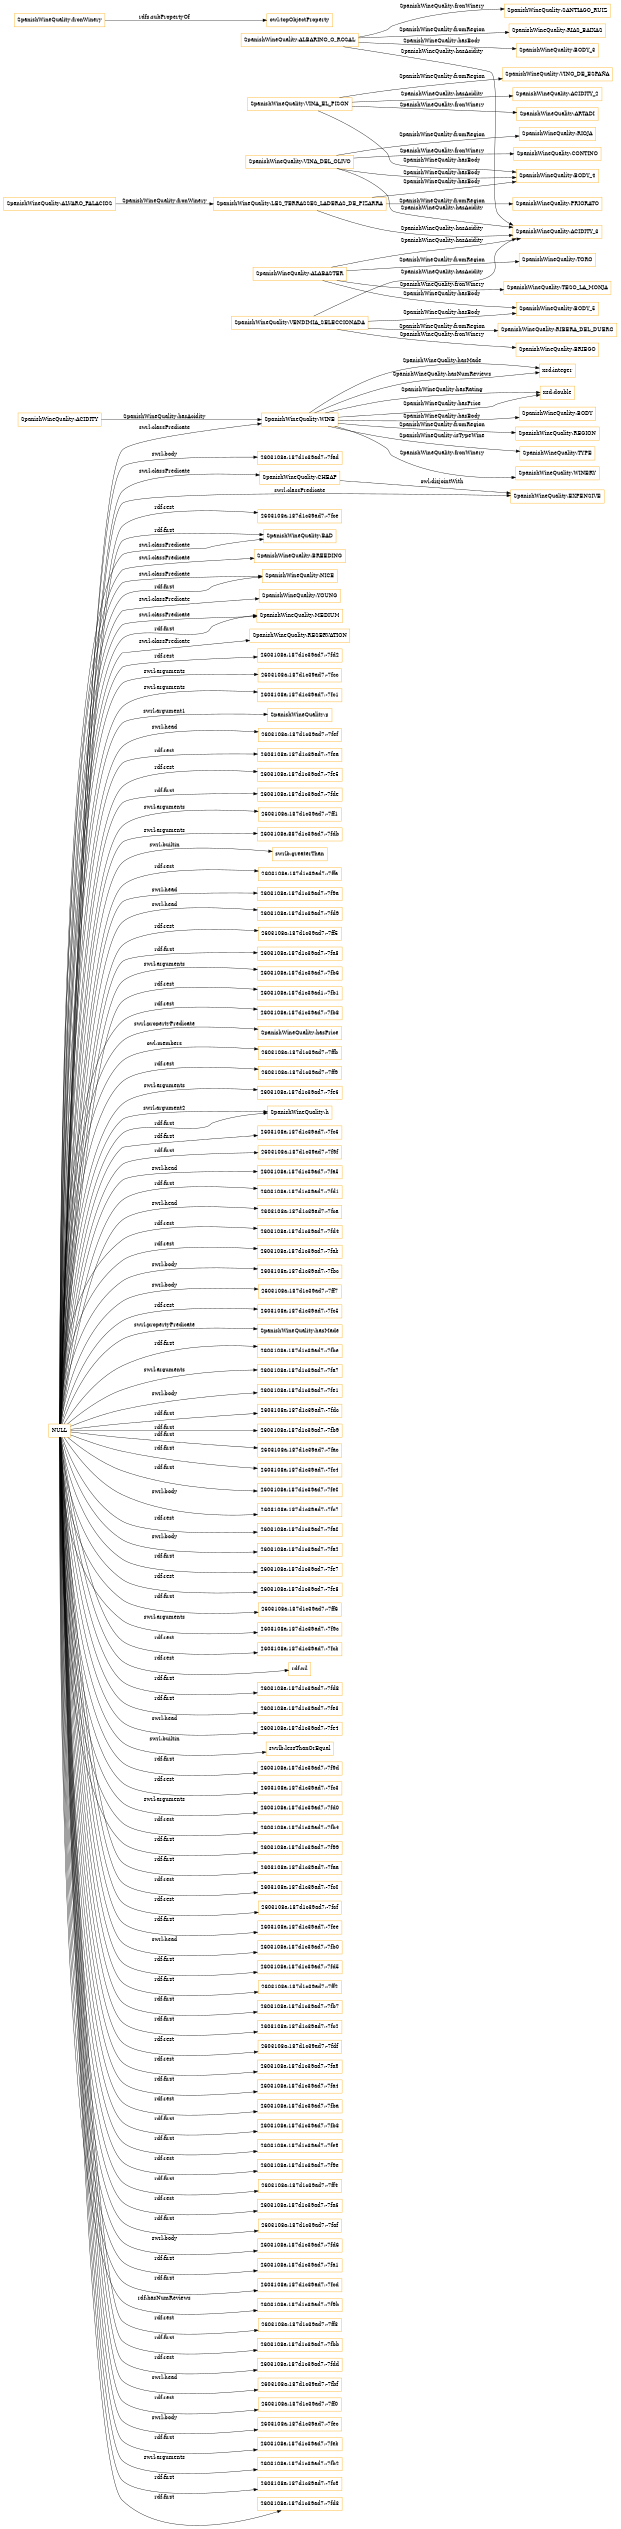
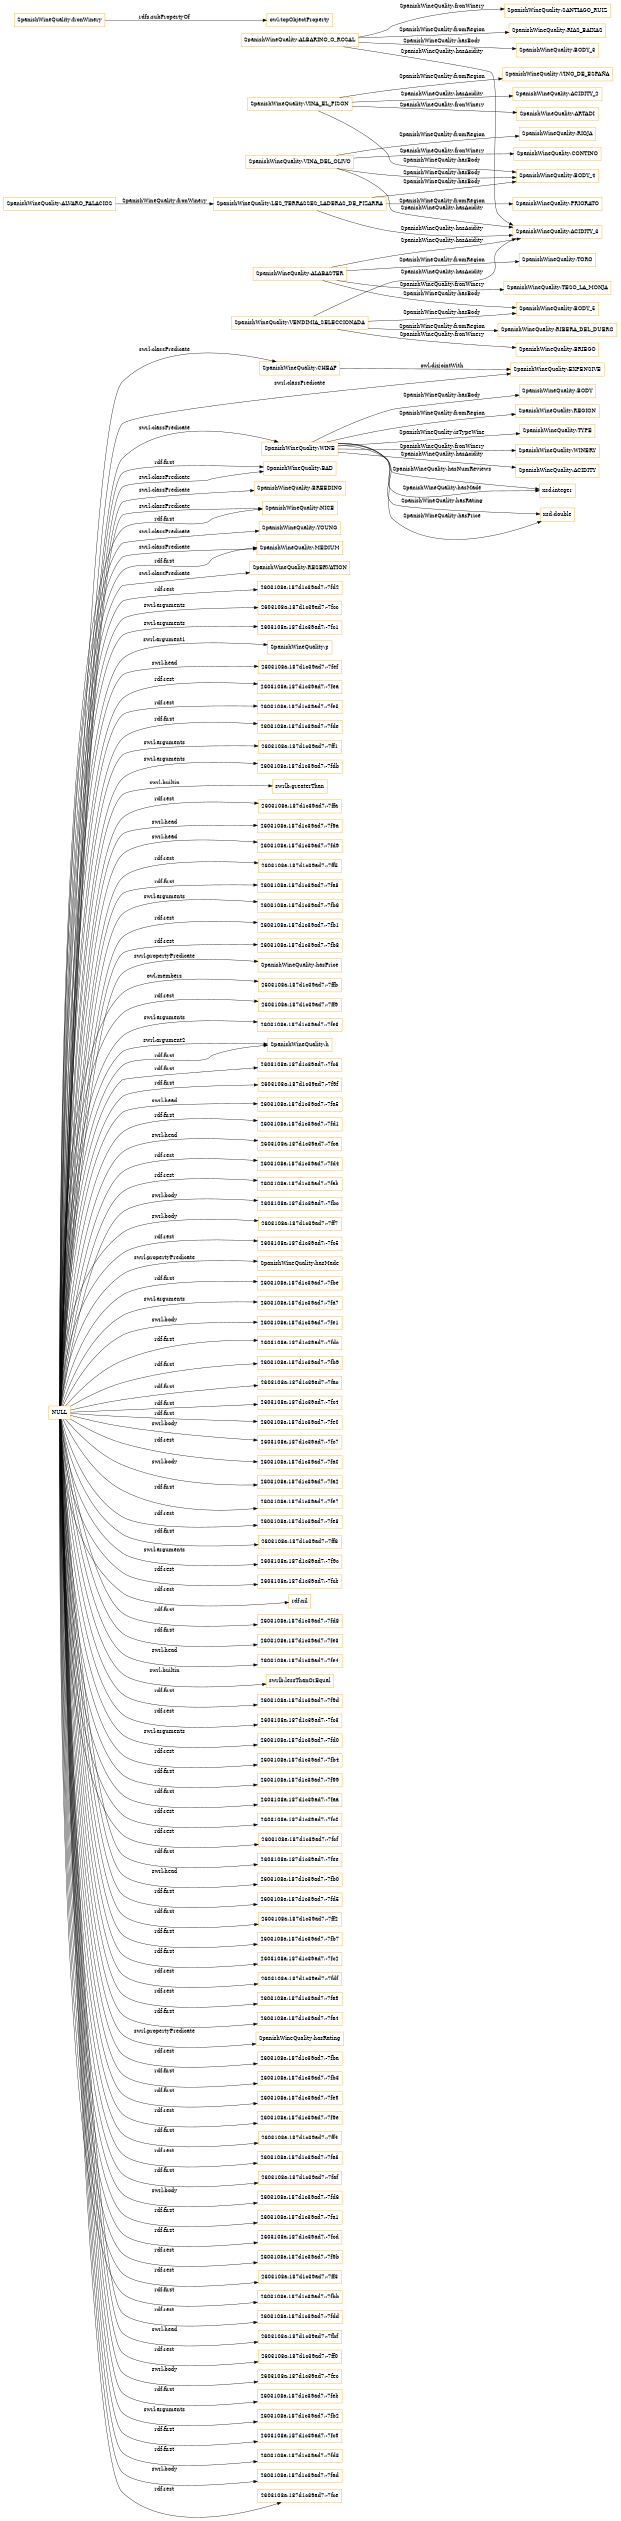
edge "SpanishWineQuality:ACIDITY" -> "SpanishWineQuality:WINE": reversed
node "2603108a:887d1c39ad7:-7fdb": label "2603108a:887d1c39ad7:-7fdb" -> "2603108a:187d1c39ad7:-7fdb"
node "2603108a:187d1c39ad1:-7fb1": label "2603108a:187d1c39ad1:-7fb1" -> "2603108a:187d1c39ad7:-7fb1"
node "SpanishWineQuality:hasRating": added
edge "NULL" -> "2603108a:187d1c39ad7:-7f9b": label "rdf:hasNumReviews" -> "rdf:rest"
